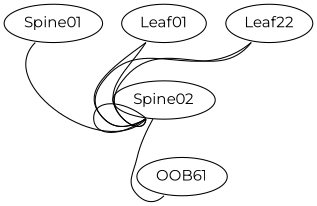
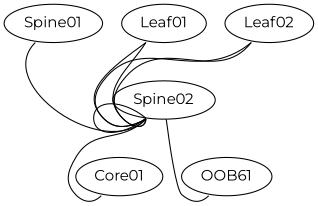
node "Leaf22": label "Leaf22" -> "Leaf02"
node "Core01": added
